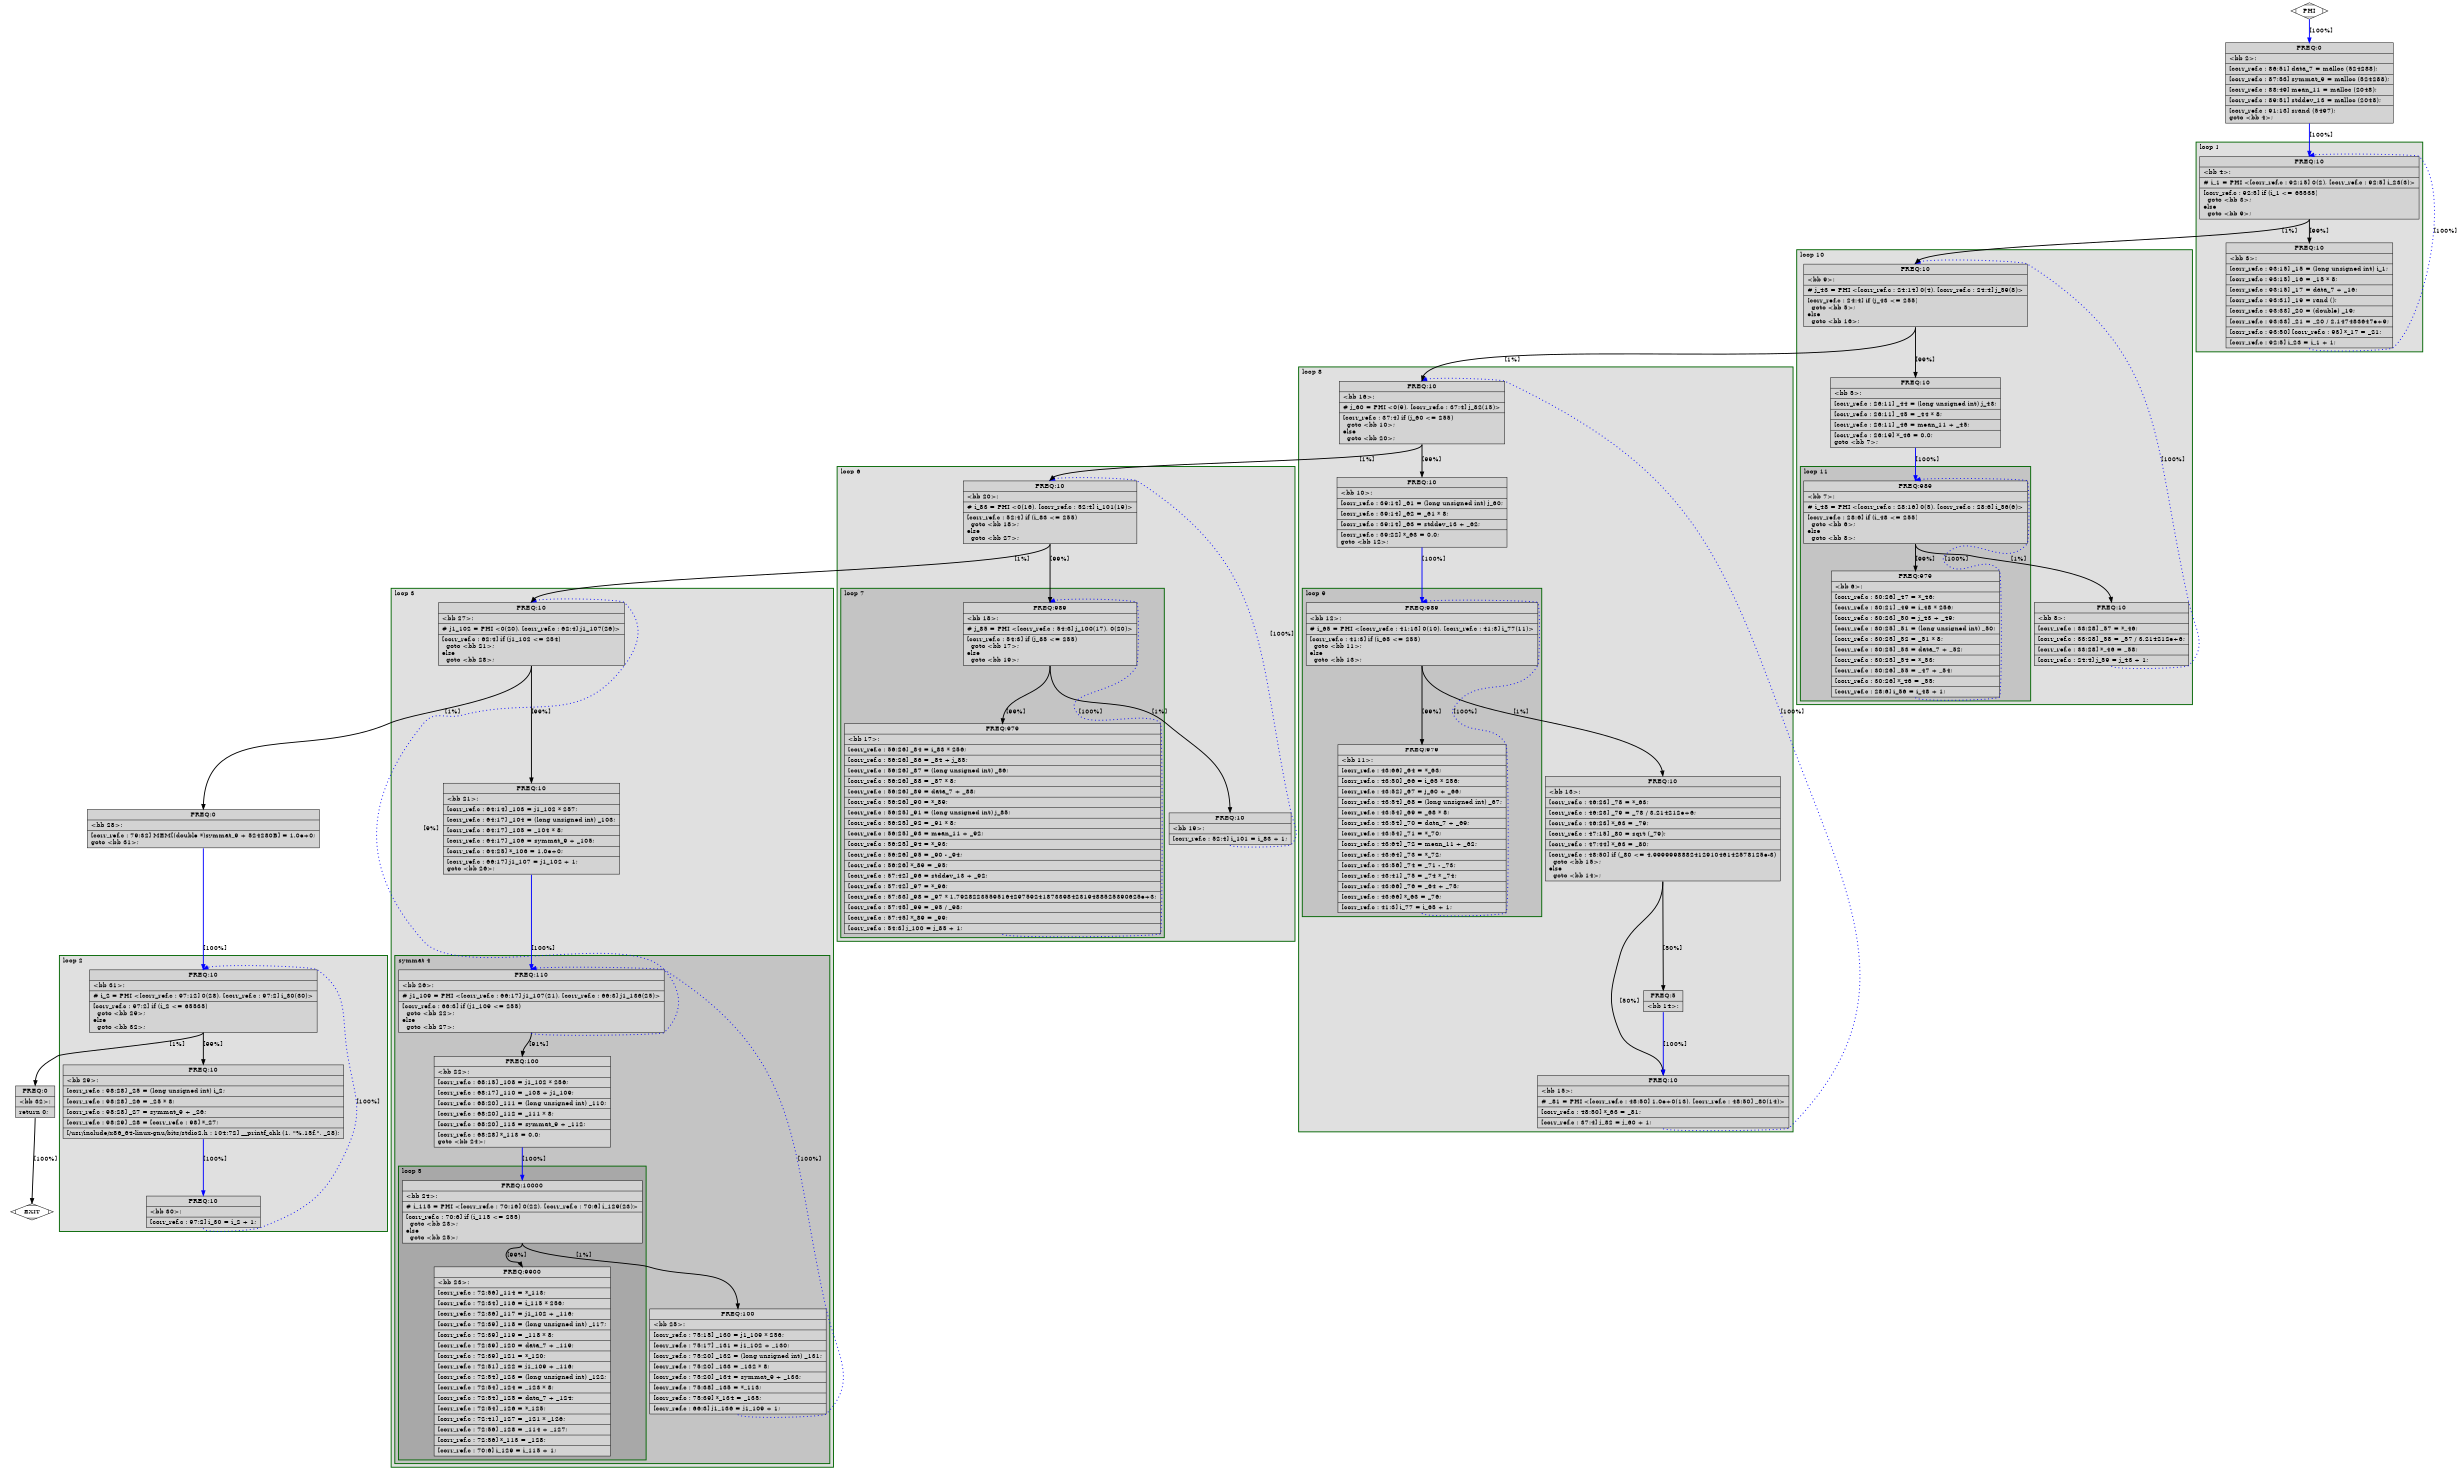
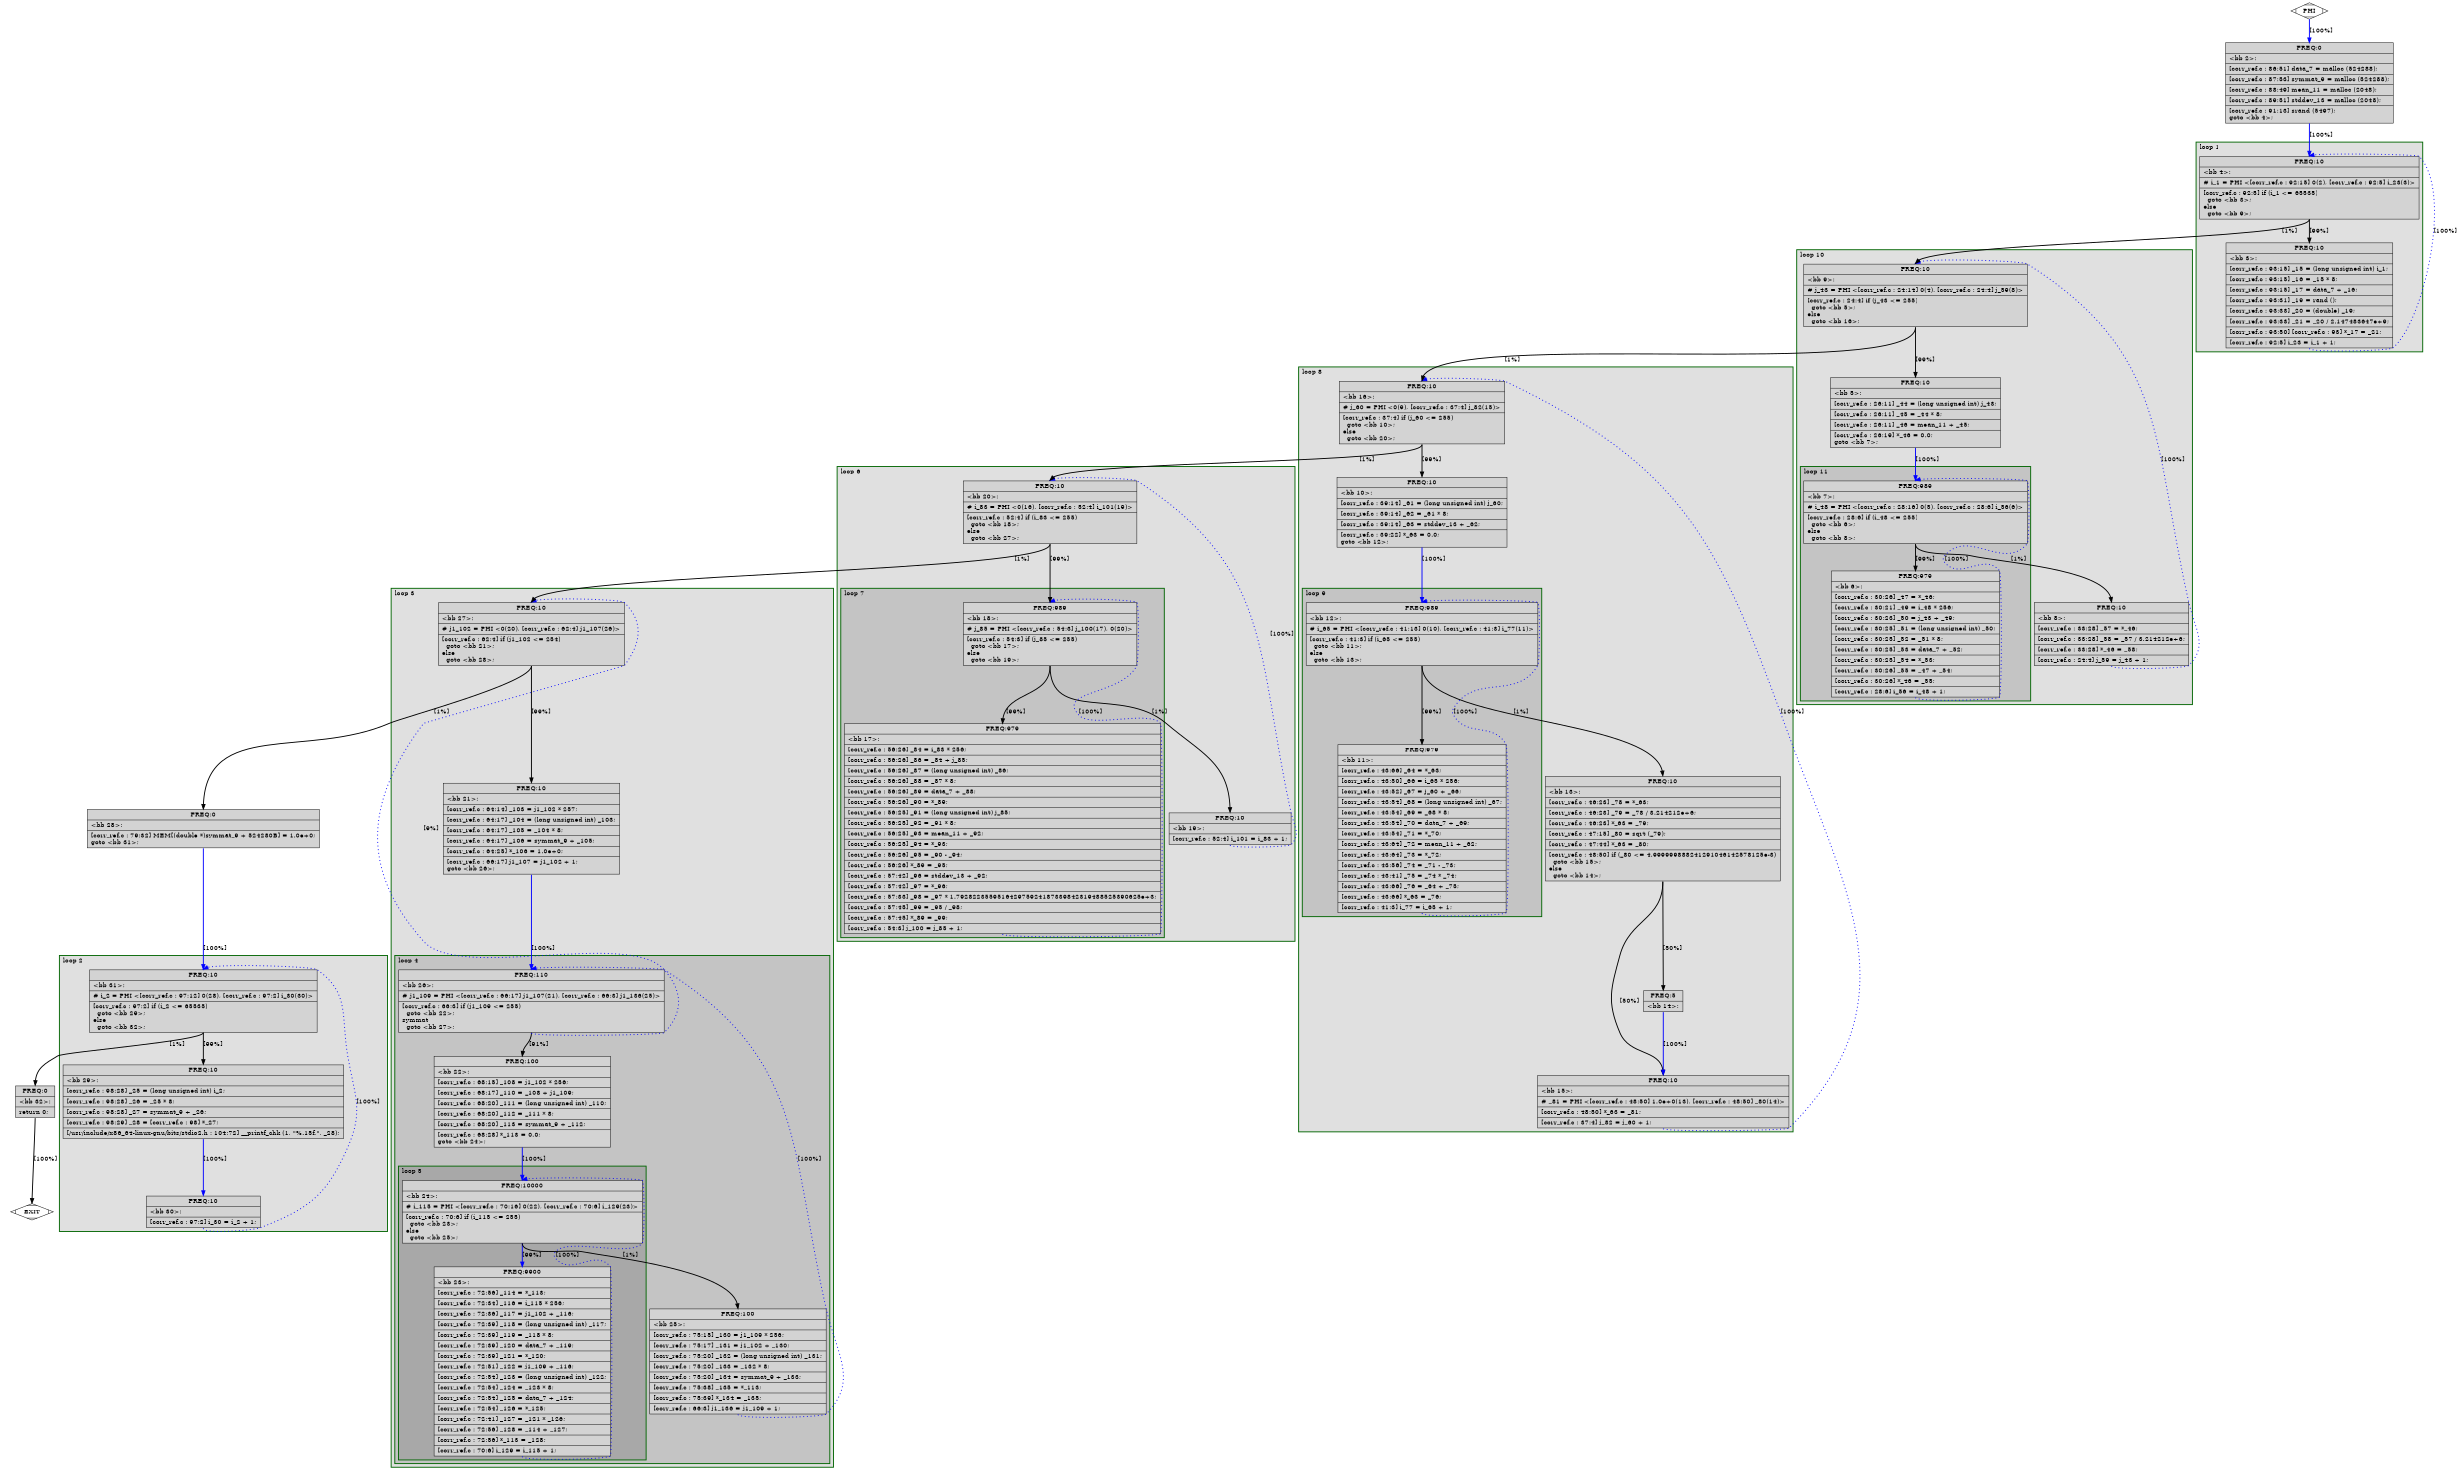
cluster "symmat 4": label "symmat 4" -> "loop 4"
node "FREQ:110": text "else" -> "symmat"
edge "FREQ:10000" -> "FREQ:9900": color black -> blue
edge "FREQ:9900" -> "FREQ:10000": added, label "[100%]"
